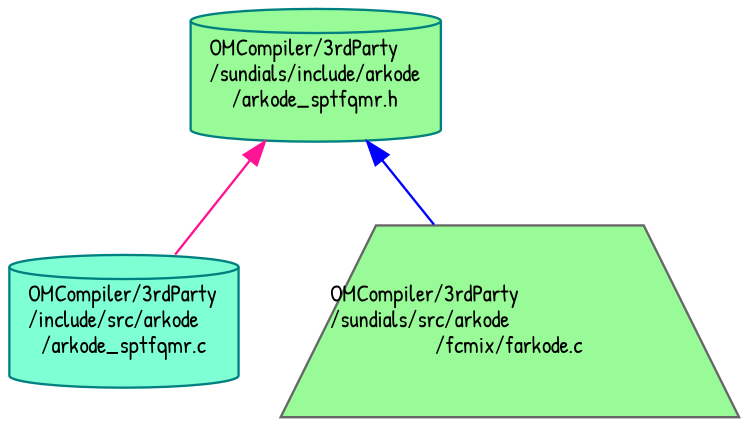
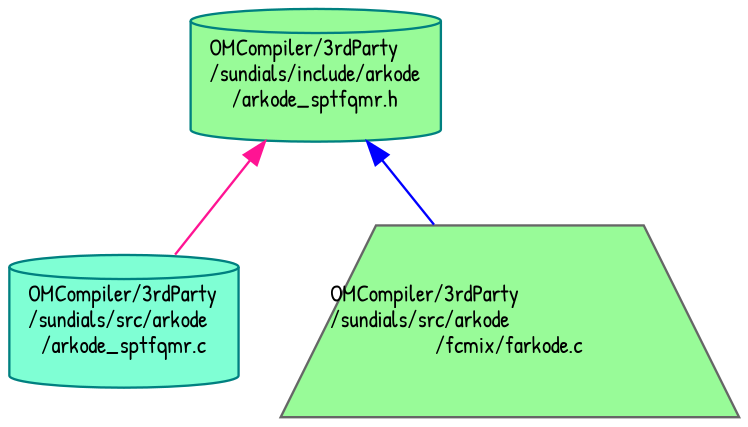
node "OMCompiler/3rdParty /include/src/arkode /arkode_sptfqmr.c": label "OMCompiler/3rdParty /include/src/arkode /arkode_sptfqmr.c" -> "OMCompiler/3rdParty /sundials/src/arkode /arkode_sptfqmr.c"
